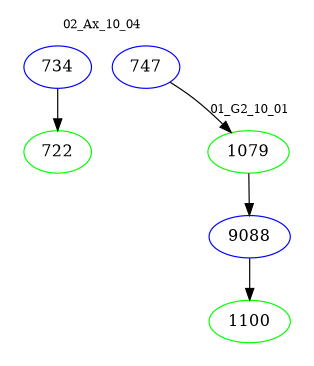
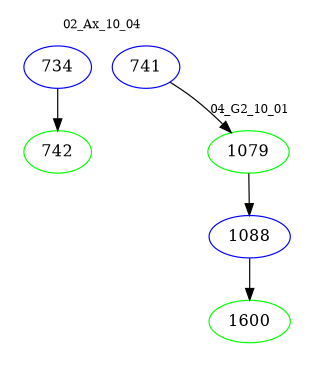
node "747": label "747" -> "741"
cluster "01_G2_10_01": label "01_G2_10_01" -> "04_G2_10_01"
node "722": label "722" -> "742"
node "9088": label "9088" -> "1088"
node "1100": label "1100" -> "1600"
